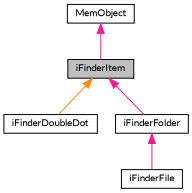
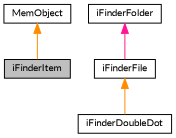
edge "iFinderItem" -> "MemObject": color deeppink -> darkorange
edge "iFinderDoubleDot" -> "iFinderItem": now "iFinderDoubleDot" -> "iFinderFile"
edge "iFinderFolder" -> "iFinderItem": removed
